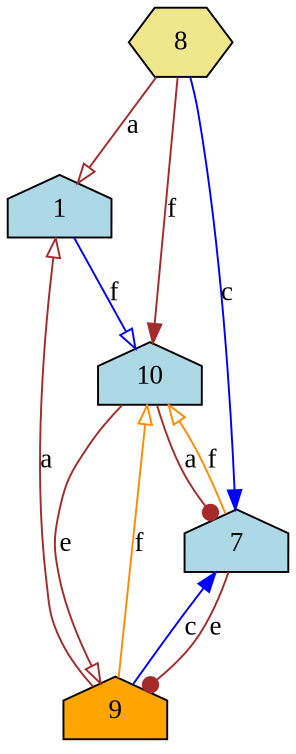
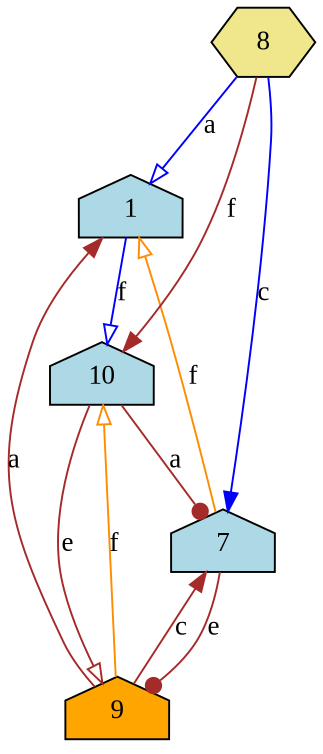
edge "8" -> "1": color brown -> blue
edge "7" -> "10": now "7" -> "1"
edge "9" -> "1": arrowhead onormal -> normal
edge "9" -> "7": color blue -> brown
